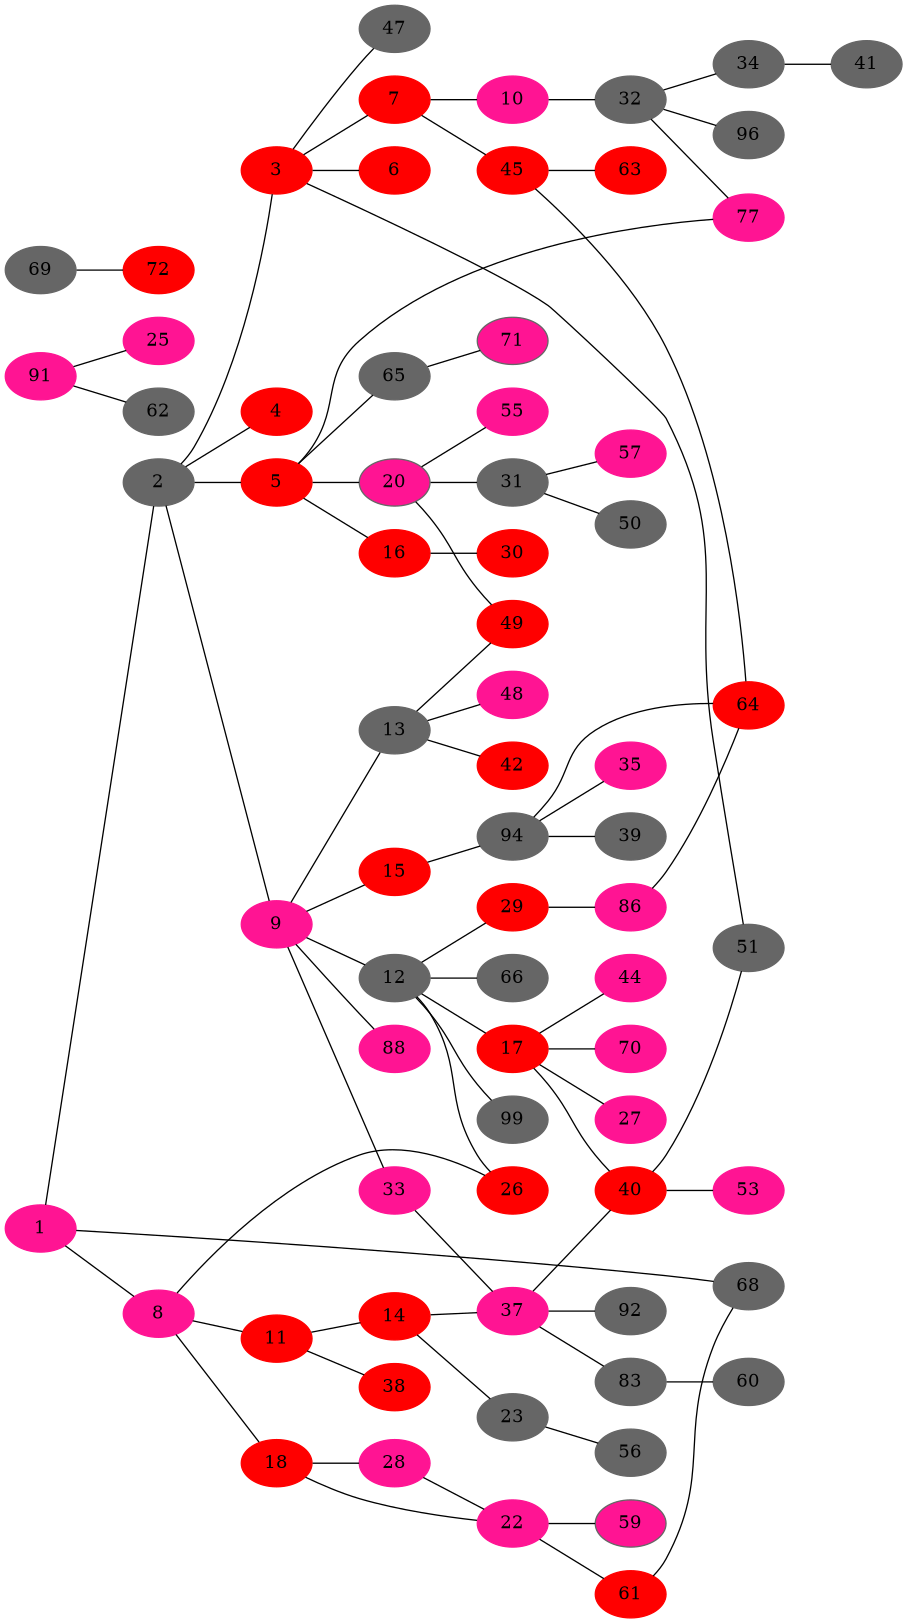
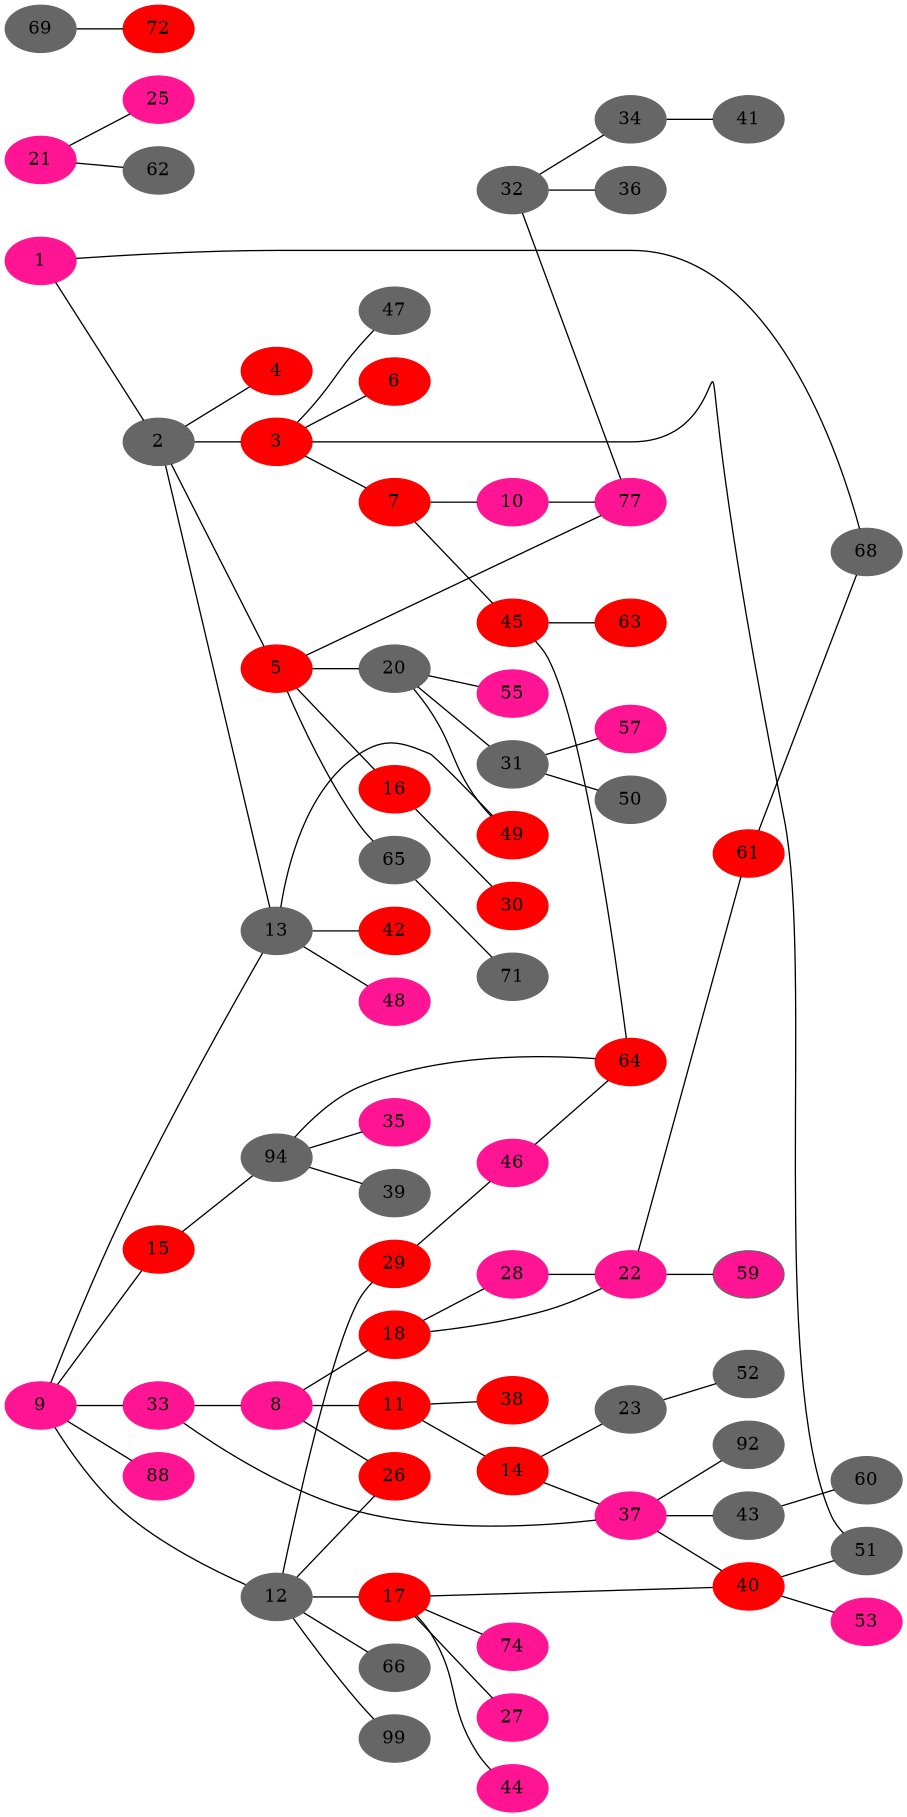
edge "10" -- "32": now "10" -- "77"
node "96": label "96" -> "36"
node "71": fillcolor deeppink -> gray40
node "91": label "91" -> "21"
node "20": fillcolor deeppink -> gray40
edge "2" -- "9": now "2" -- "13"
node "86": label "86" -> "46"
node "70": label "70" -> "74"
edge "1" -- "8": now "33" -- "8"
node "83": label "83" -> "43"
node "56": label "56" -> "52"
